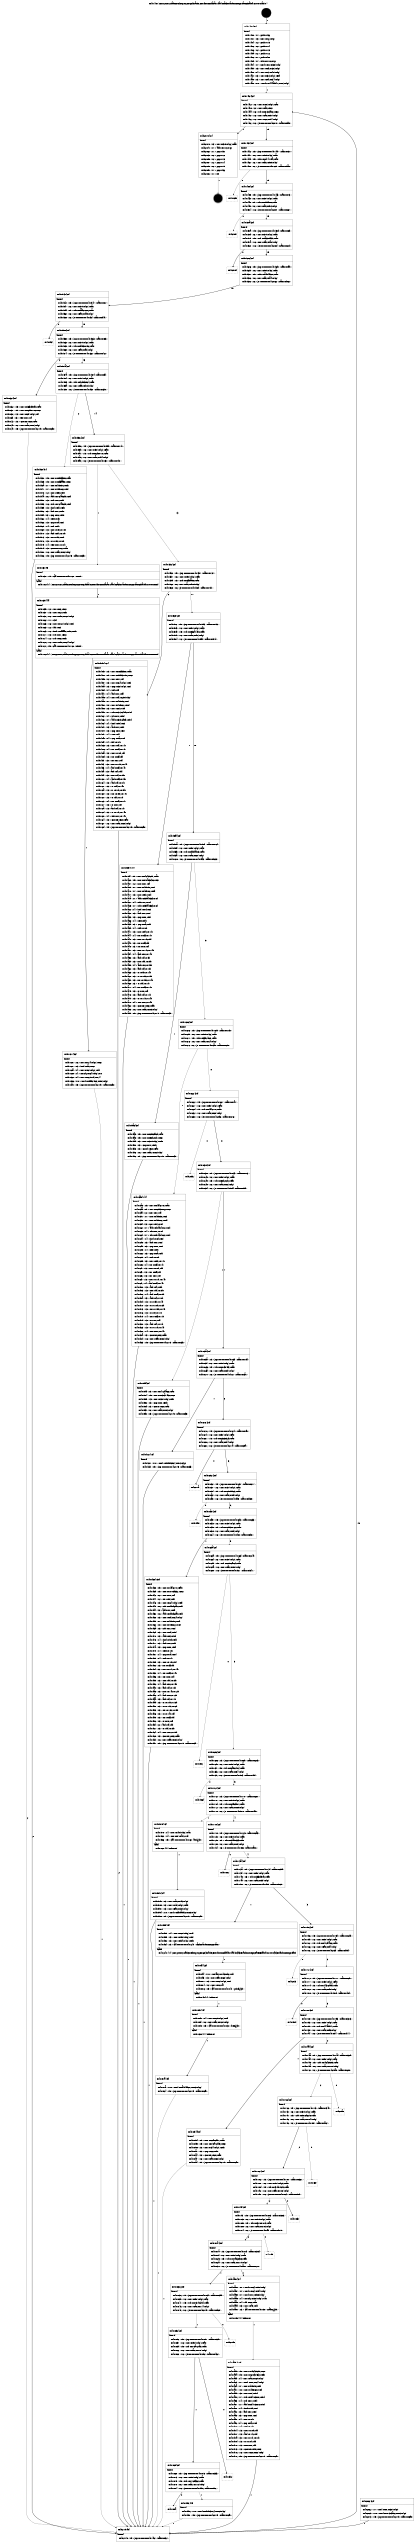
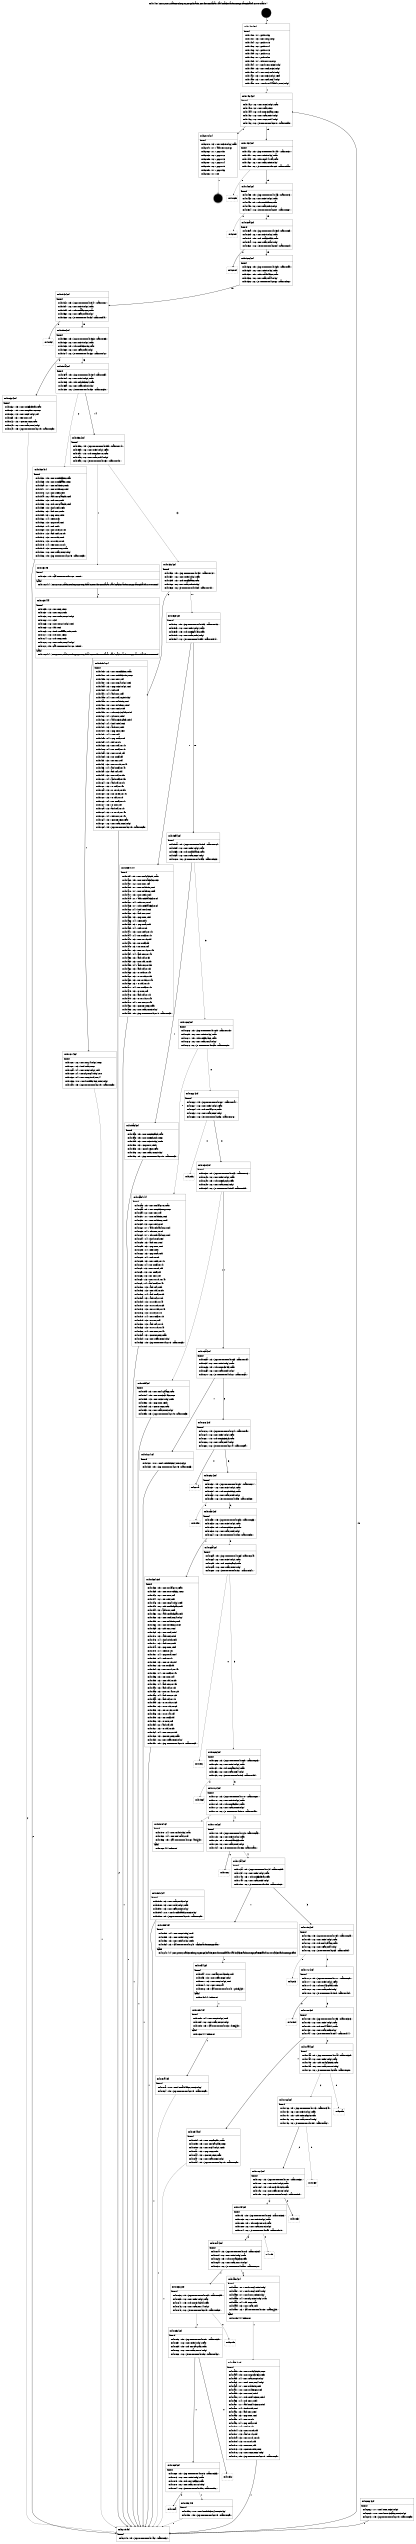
edge "0x40197e [13]" -> "0x40198b [24]": removed, label "1"
